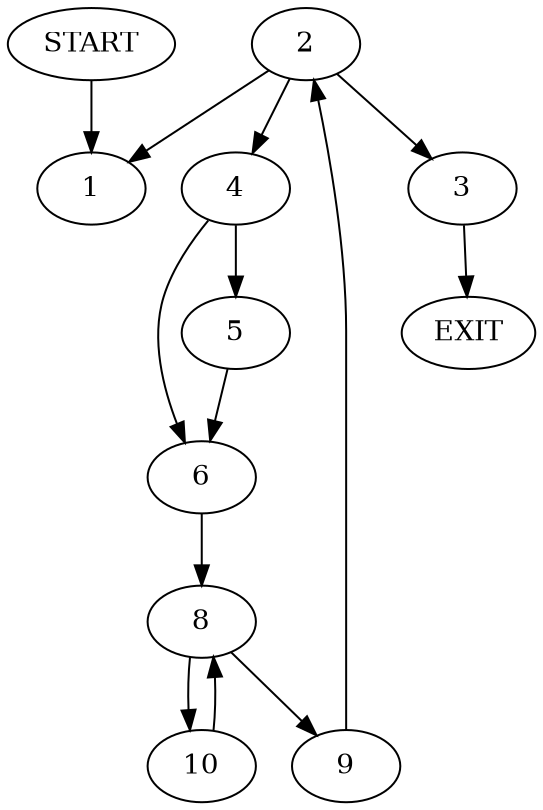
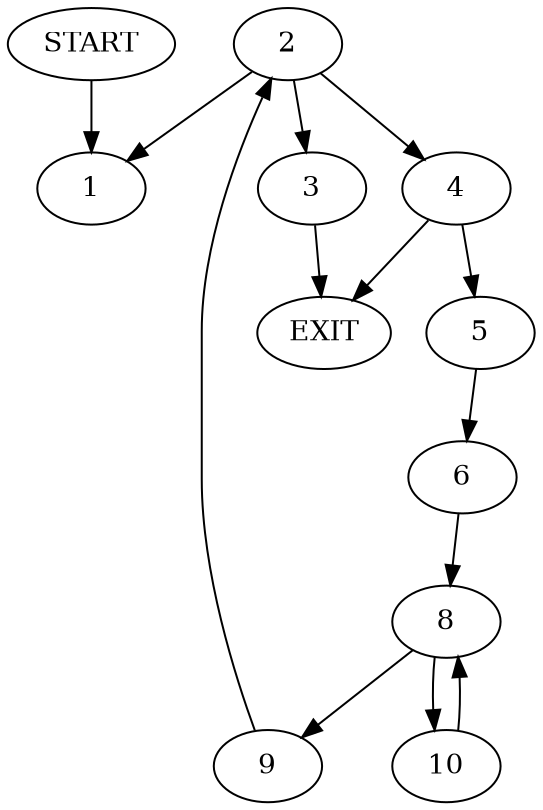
edge "4" -> "6": now "4" -> "EXIT"
